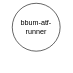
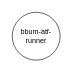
node "bbum-atf-runner": moved (36, 27) -> (36, 36)
